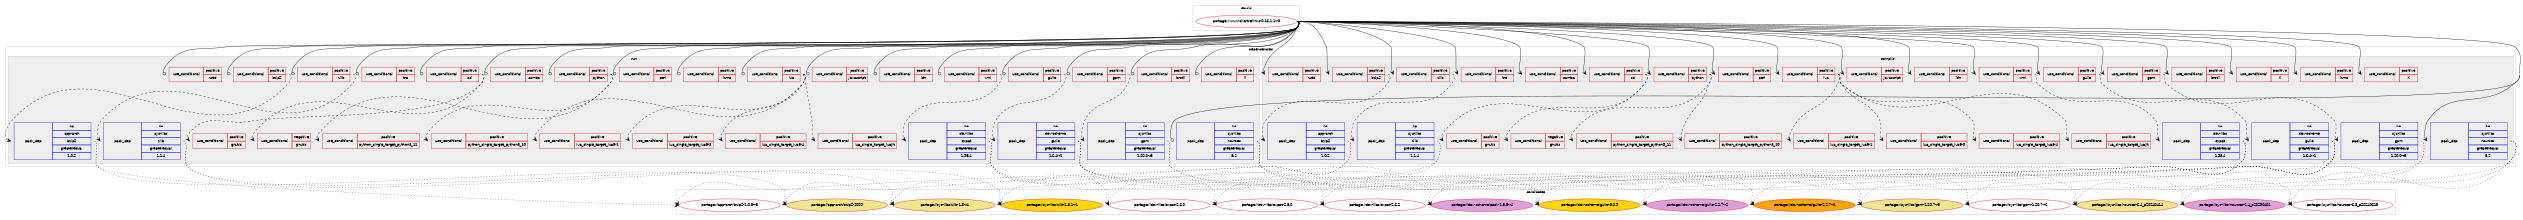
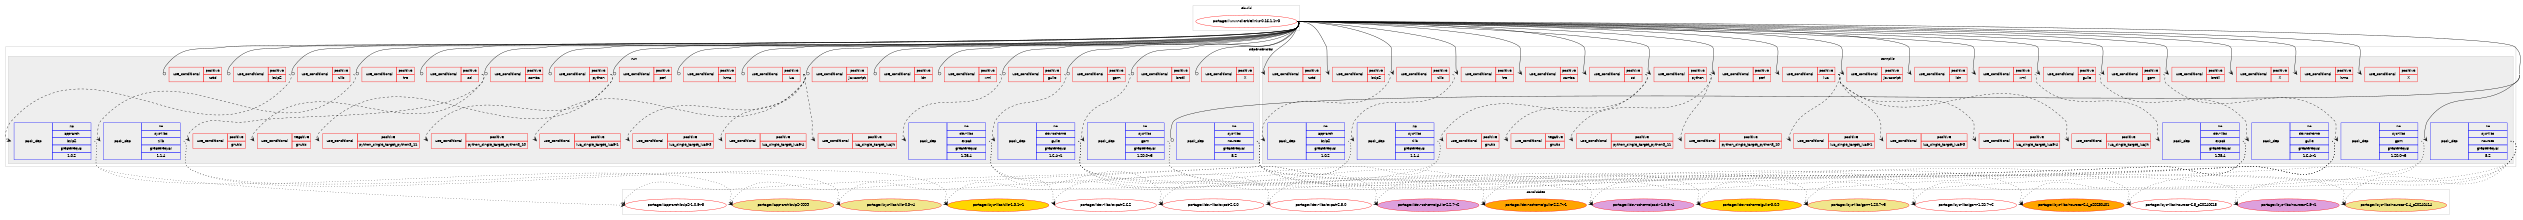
node "portage://sys-libs/zlib-1.3-r4": label "portage://sys-libs/zlib-1.3-r4" -> "portage://sys-libs/zlib-0.3-r4"
node "portage://sys-libs/ncurses-6.4_p20230401": fillcolor plum -> orange
node "portage://sys-libs/ncurses-6.5-r1": added
